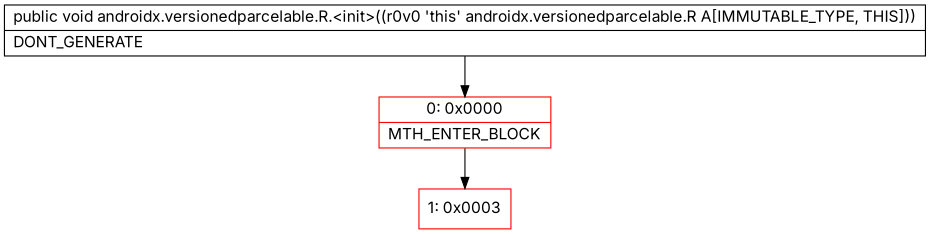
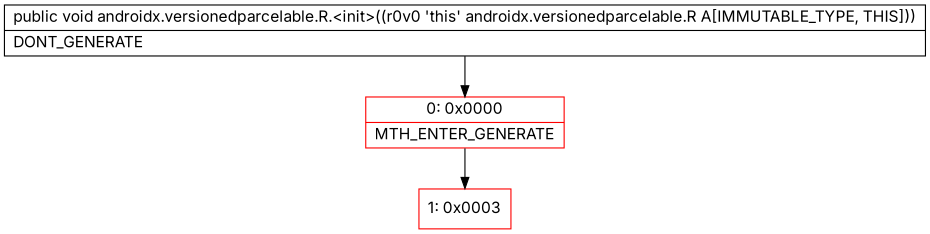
node "0: 0x0000": text "MTH_ENTER_BLOCK" -> "MTH_ENTER_GENERATE"
